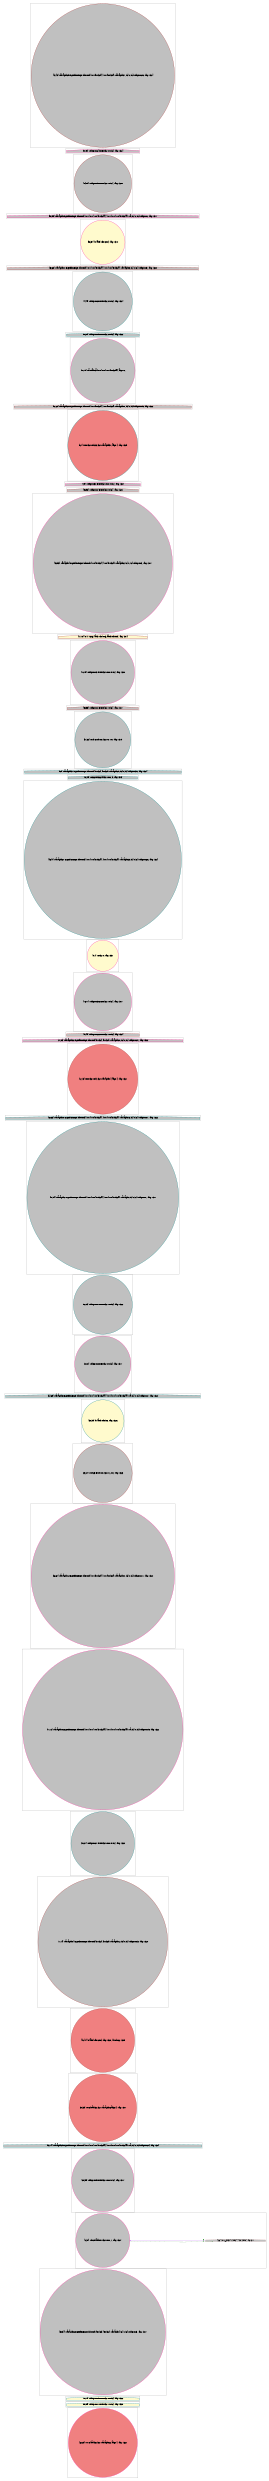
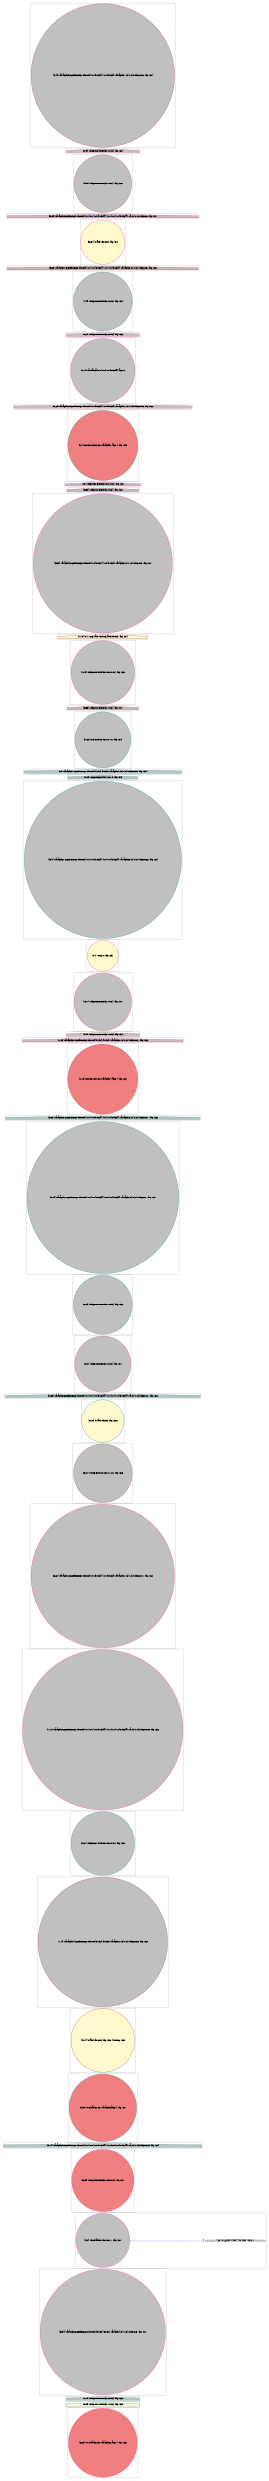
node "[86/87]  %idxprom19 = sext i32 2 to i64, !dbg !1322": color teal -> deeppink
node "[40/41]  br label %for.cond, !dbg !1328, !llvm.loop !1329": fillcolor lightcoral -> lemonchiffon
node "[30/33]  %0 = load i32, i32* %arrayidx6, align 4, !dbg !1317": color brown -> teal
node "[28/35]  %idxprom5 = sext i32 %m.0 to i64, !dbg !1317": fillcolor grey -> lightcoral
node "[78/79]  %idxprom15 = sext i32 0 to i64, !dbg !1322": fillcolor lemonchiffon -> grey
